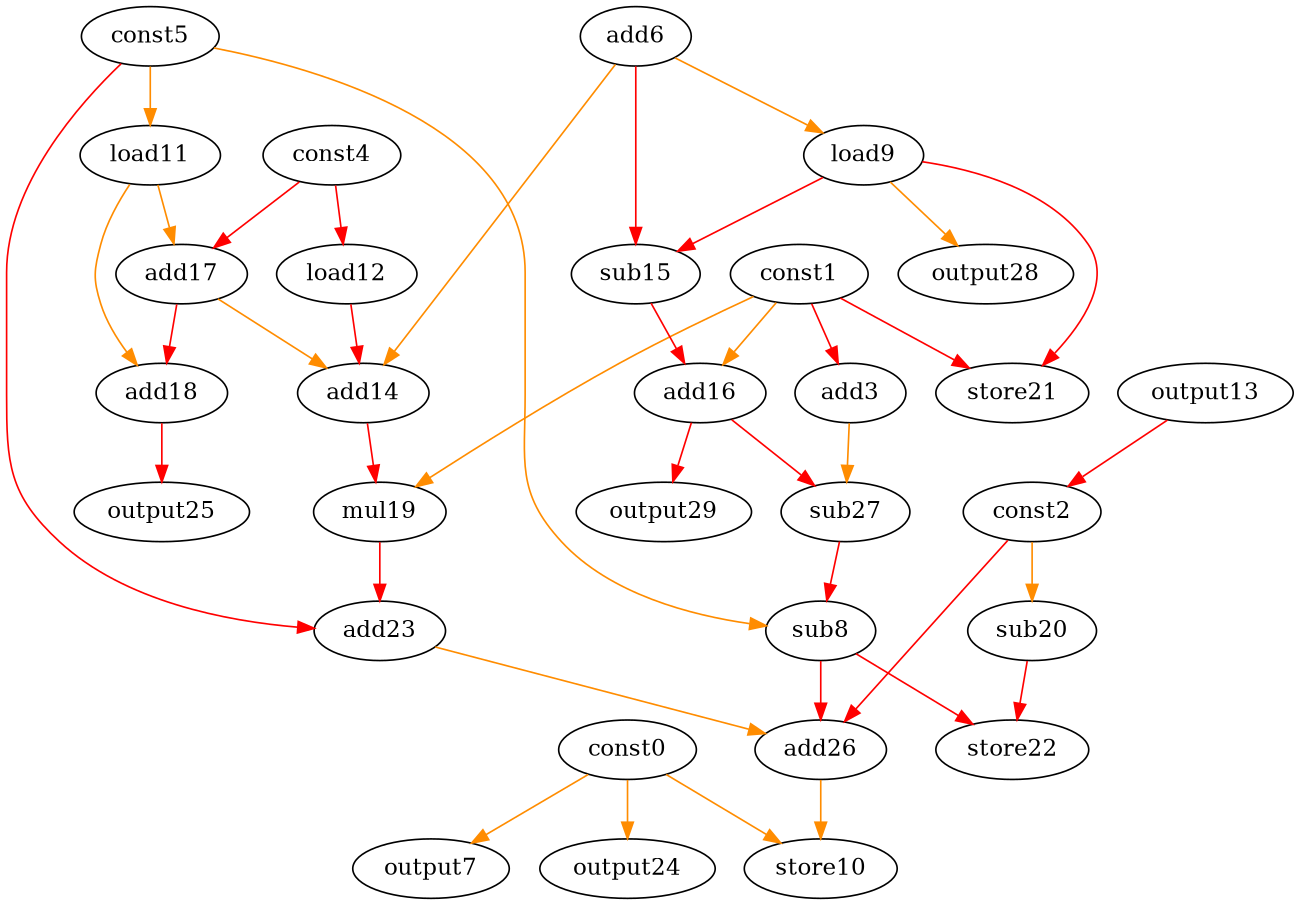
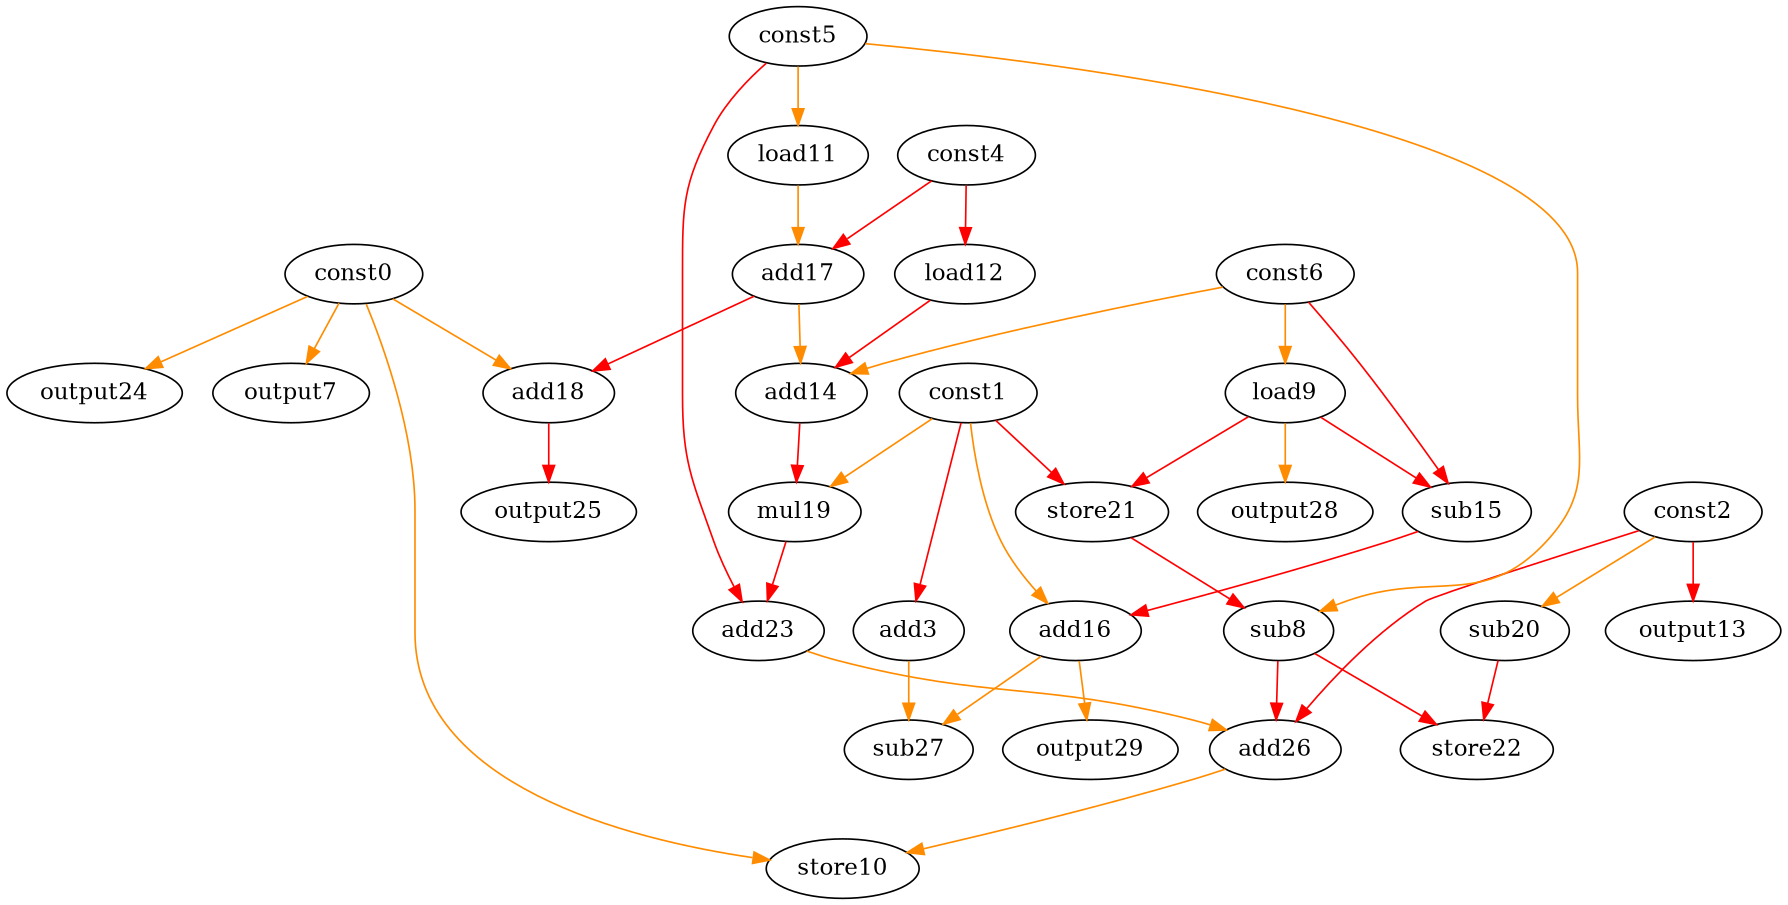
node "add6": label "add6" -> "const6"
edge "load11" -> "add18": now "const0" -> "add18"
edge "add16" -> "output29": color red -> darkorange
edge "add16" -> "sub27": color red -> darkorange
edge "output13" -> "const2": reversed
edge "sub27" -> "sub8": now "store21" -> "sub8"
